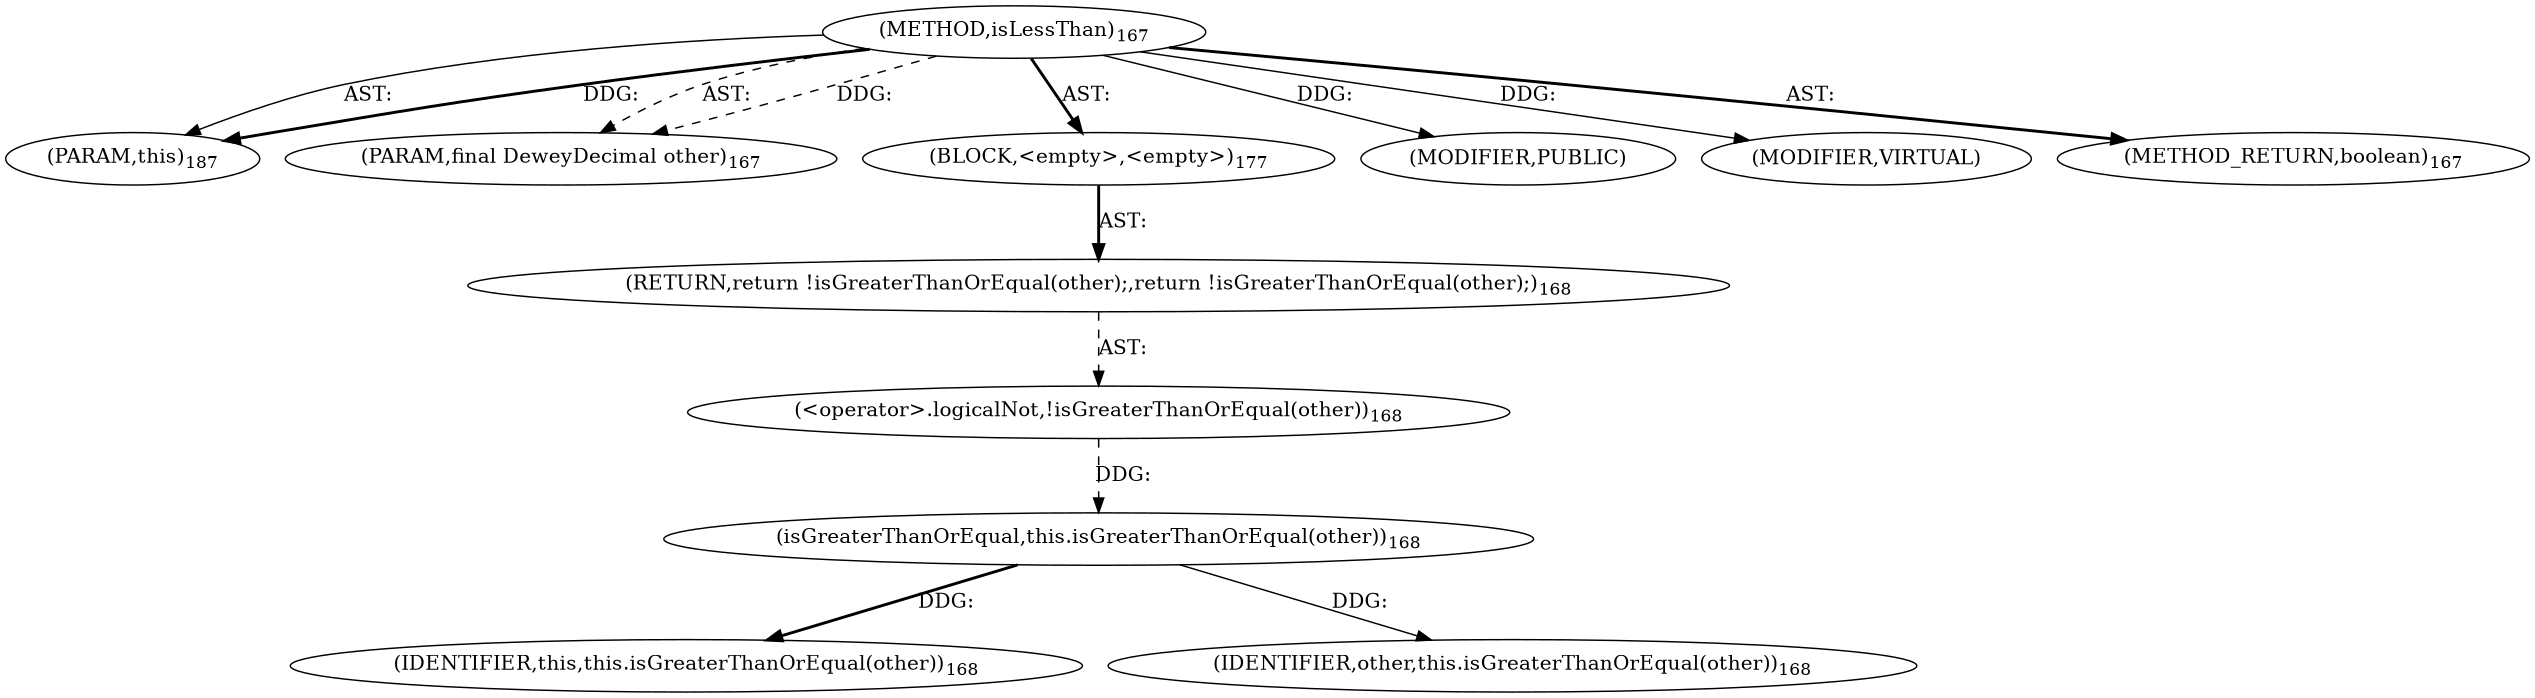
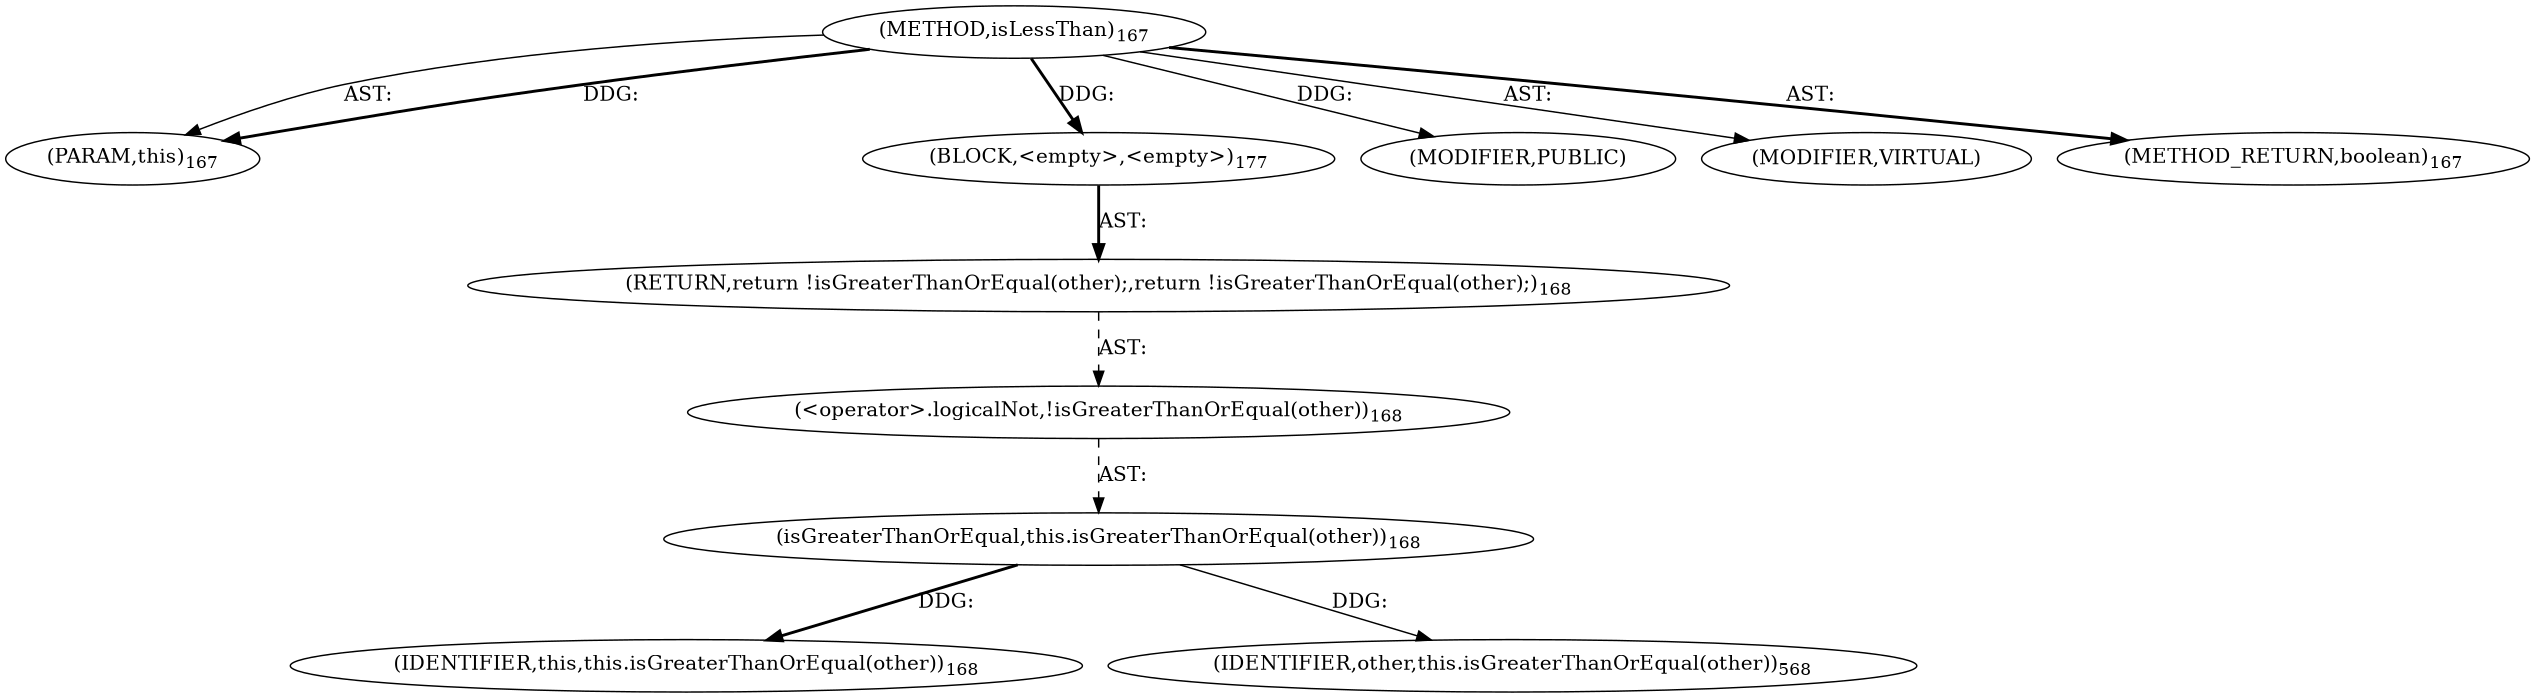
edge "(METHOD,isLessThan)" -> "(BLOCK,<empty>,<empty>)": label "AST: " -> "DDG: "
edge "(METHOD,isLessThan)" -> "(MODIFIER,VIRTUAL)": label "DDG: " -> "AST: "
node "(PARAM,this)": text "187" -> "167"
node "(PARAM,final DeweyDecimal other)": removed
edge "(<operator>.logicalNot,!isGreaterThanOrEqual(other))" -> "(isGreaterThanOrEqual,this.isGreaterThanOrEqual(other))": label "DDG: " -> "AST: "
node "(IDENTIFIER,other,this.isGreaterThanOrEqual(other))": text "168" -> "568"
